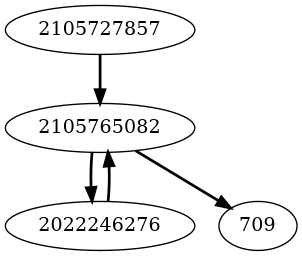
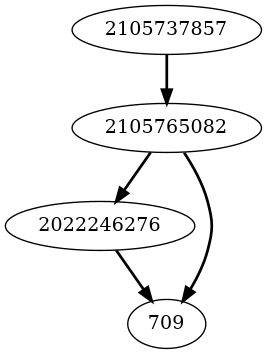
node "2105727857": label "2105727857" -> "2105737857"
edge "2022246276" -> "2105765082": now "2022246276" -> "709"
